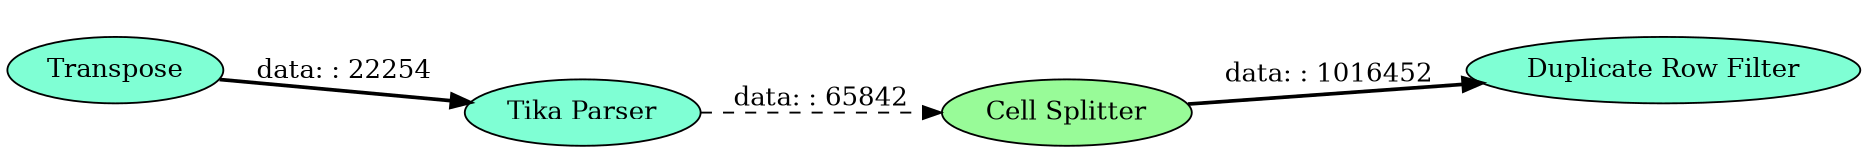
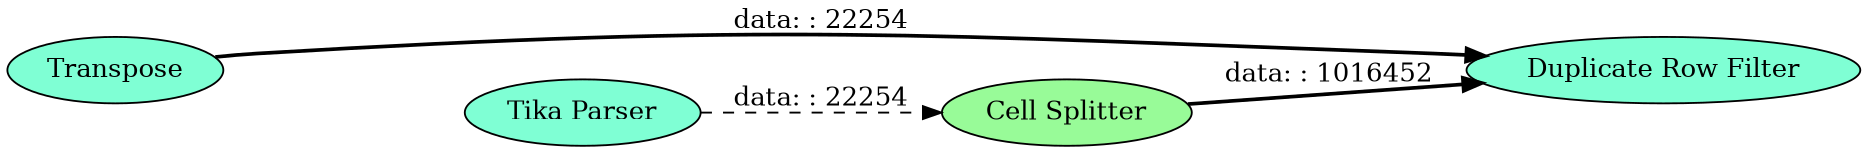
edge "Transpose" -> "Tika Parser": now "Transpose" -> "Duplicate Row Filter"
edge "Tika Parser" -> "Cell Splitter": label "data: : 65842" -> "data: : 22254"
